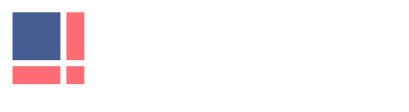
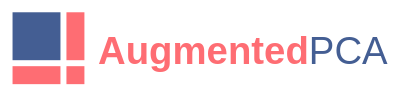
node "AugmentedPCA": added
